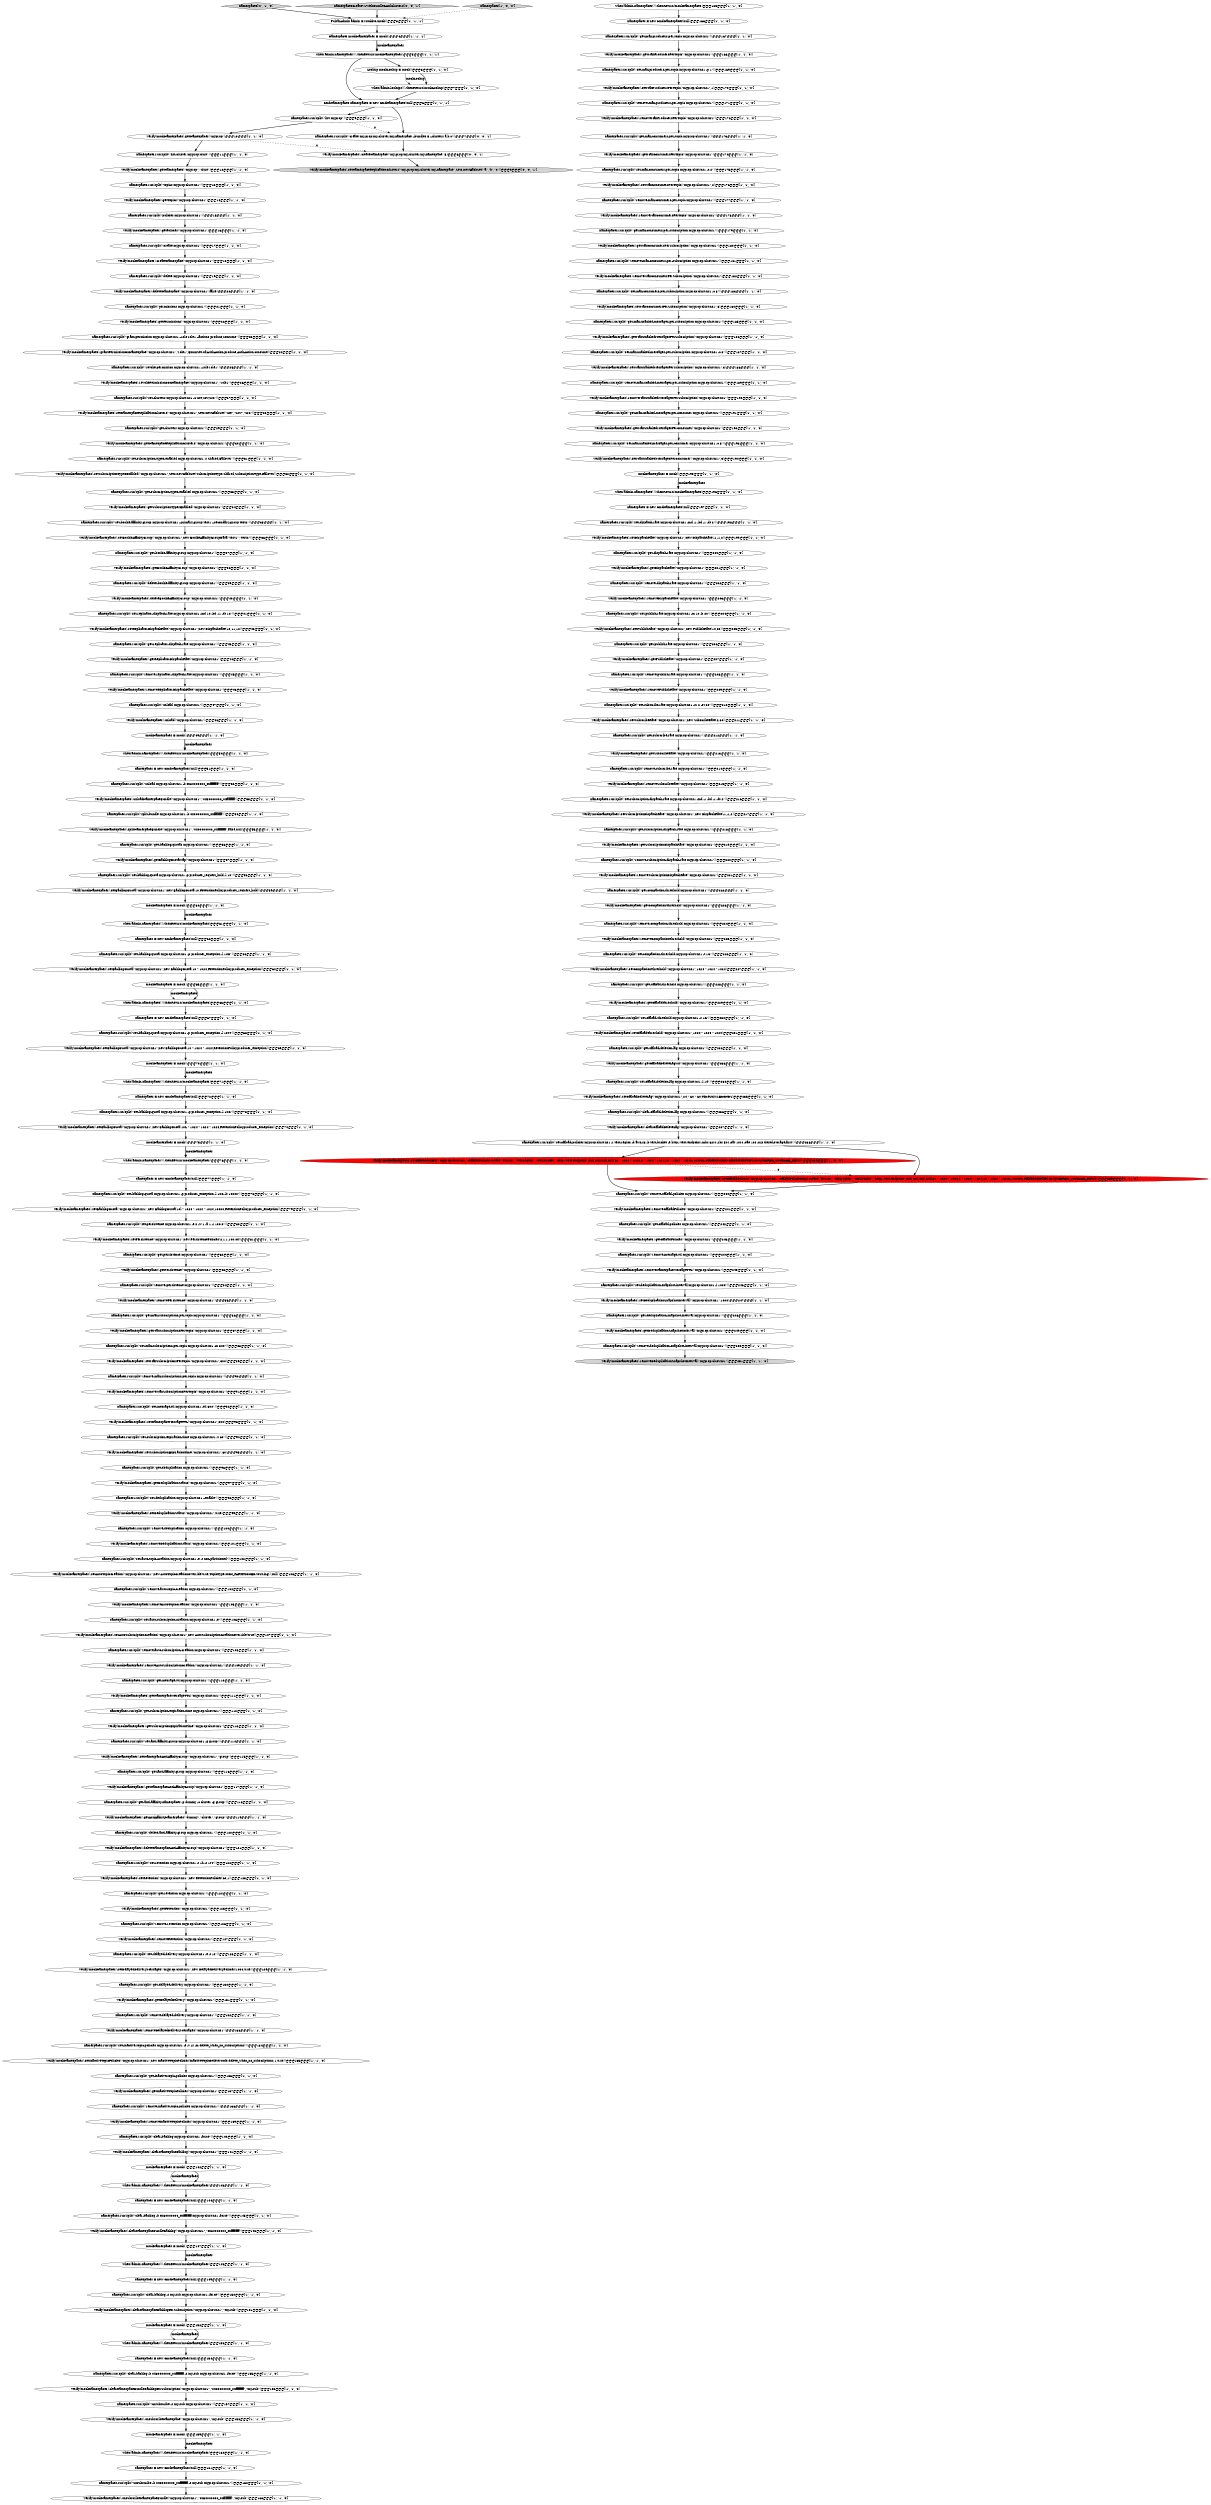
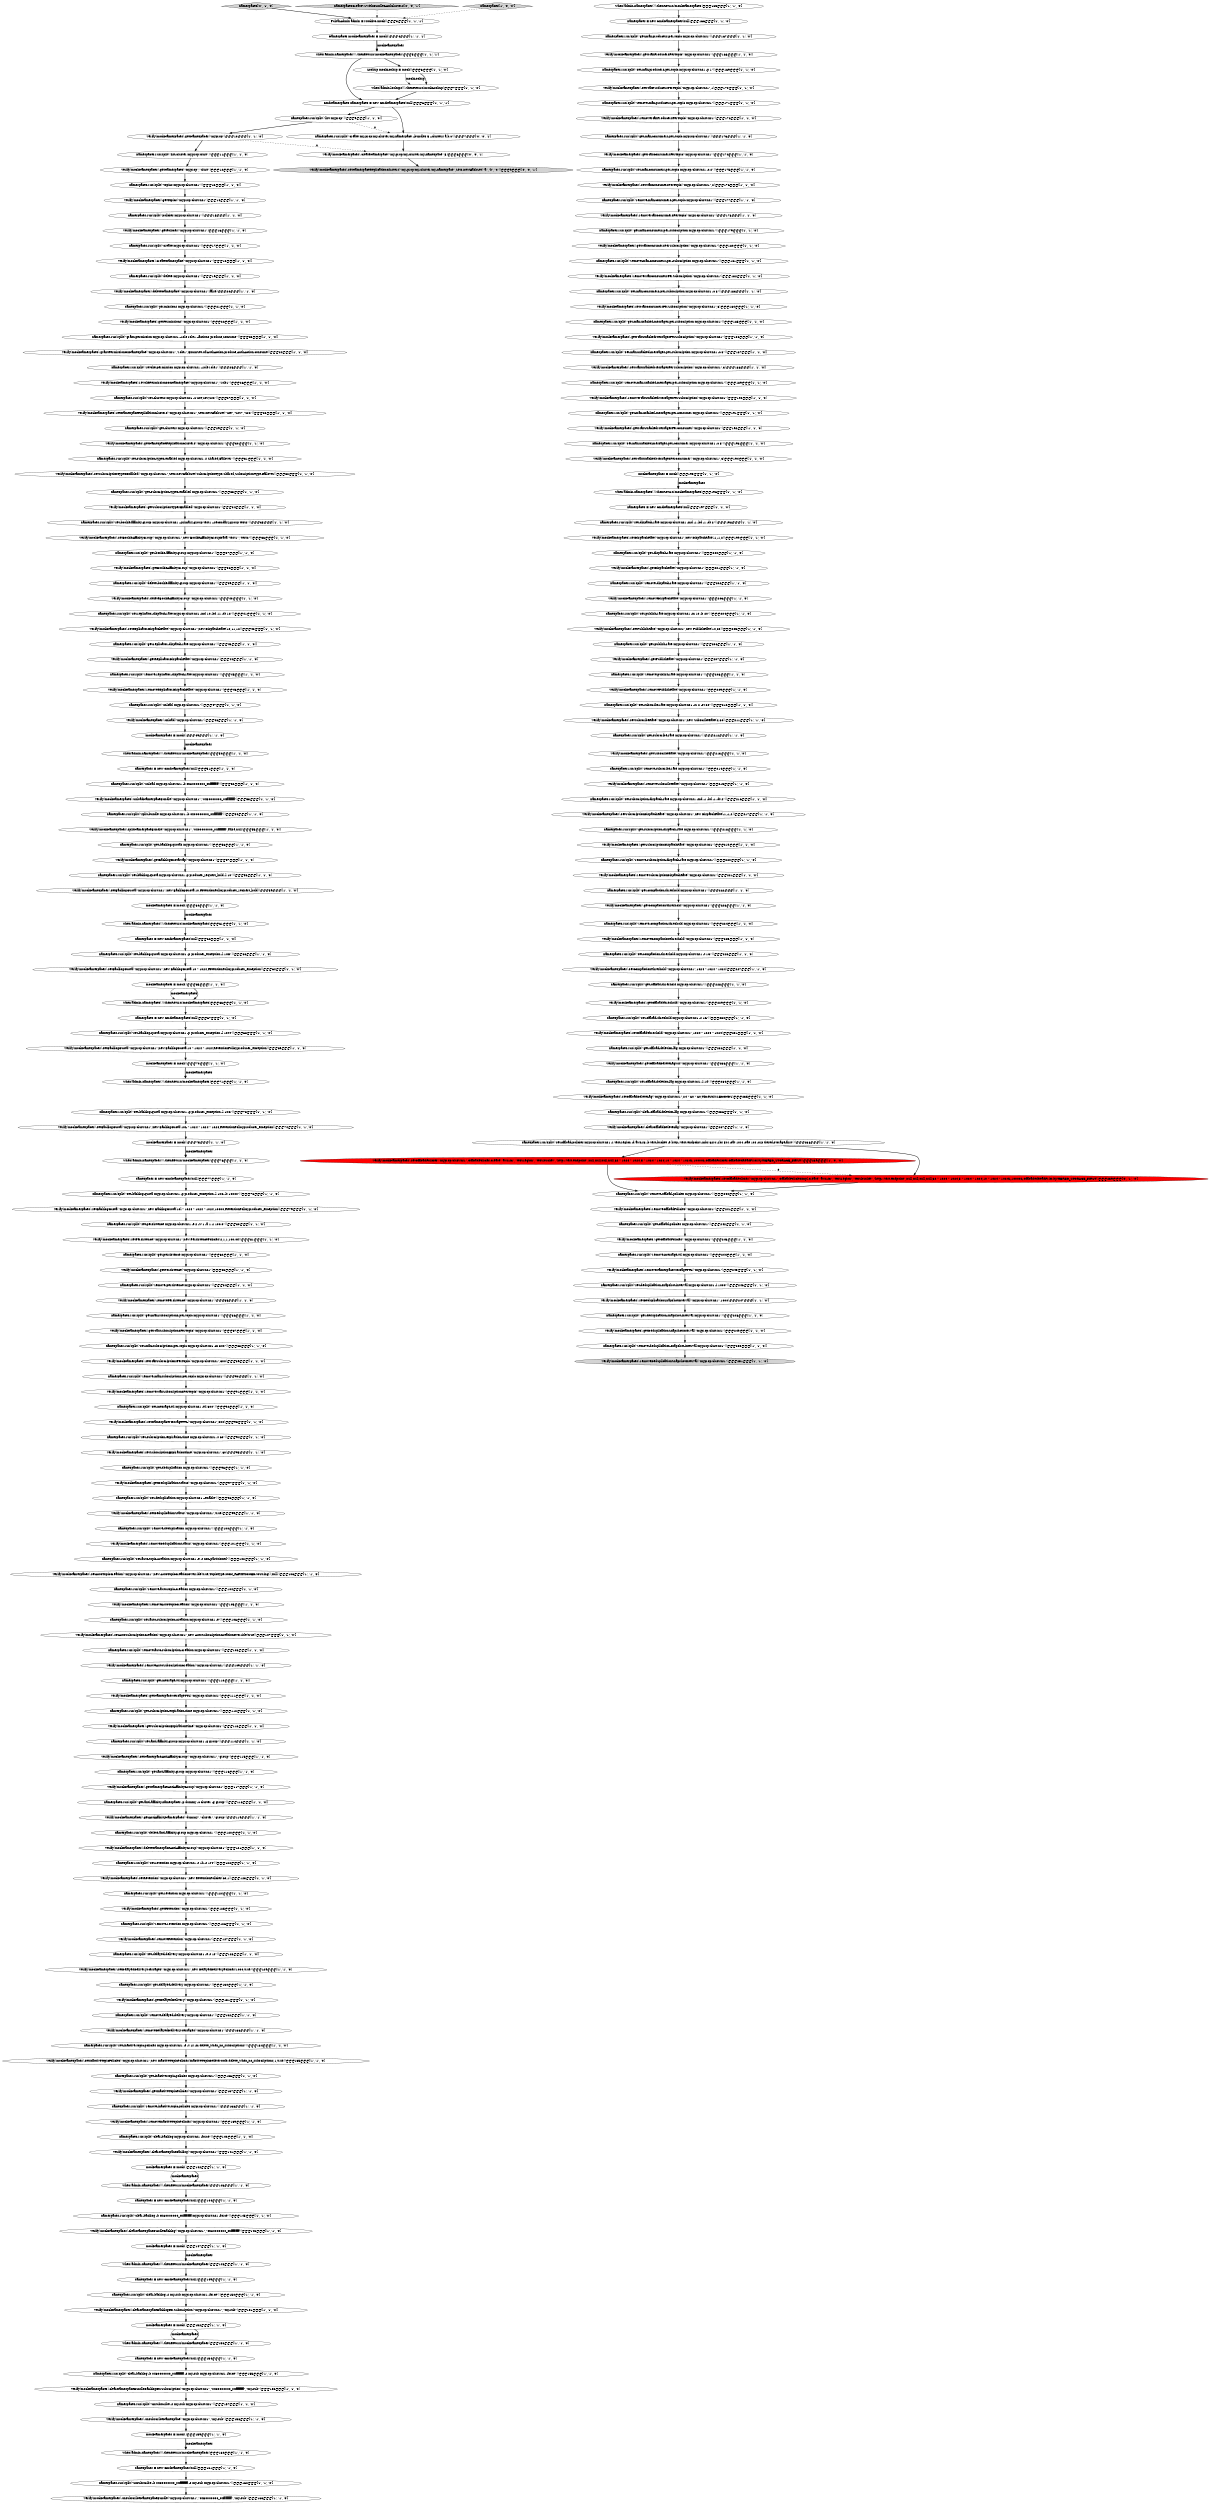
edge "namespacesCreateV1WithBundlesAndClusters['0', '0', '1']" -> "PulsarAdmin admin = Mockito.mock()@@@3@@@['1', '1', '1']": style bold -> dashed
edge "PulsarAdmin admin = Mockito.mock()@@@3@@@['1', '1', '1']" -> "Namespaces mockNamespaces = mock()@@@4@@@['1', '1', '1']": style bold -> dashed
node "namespaces = new CmdNamespaces(null)@@@72@@@['1', '1', '0']": removed
